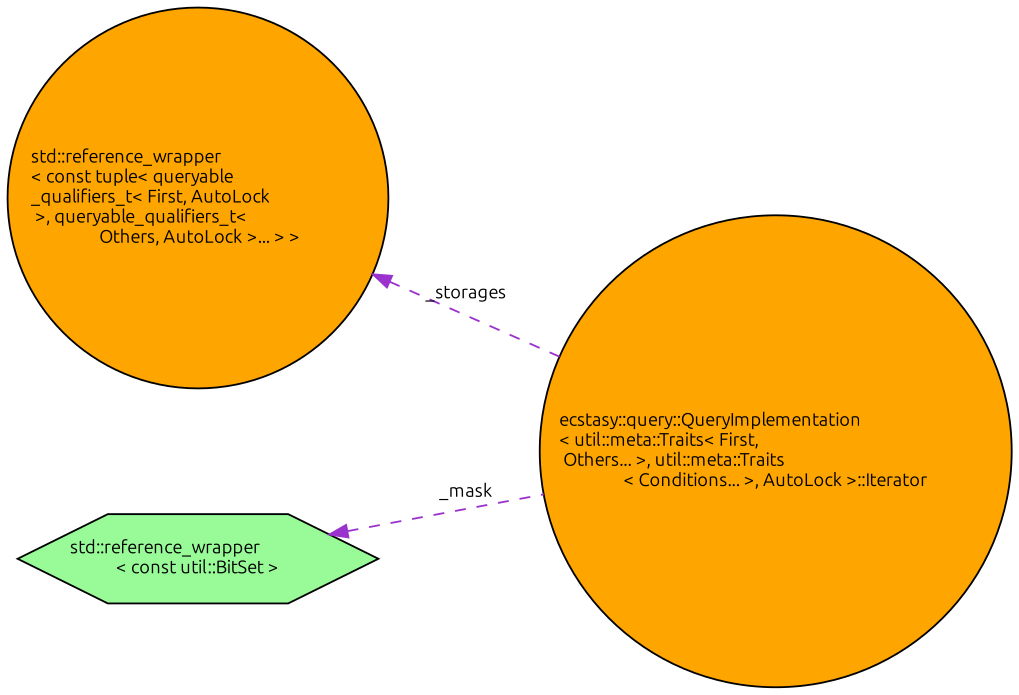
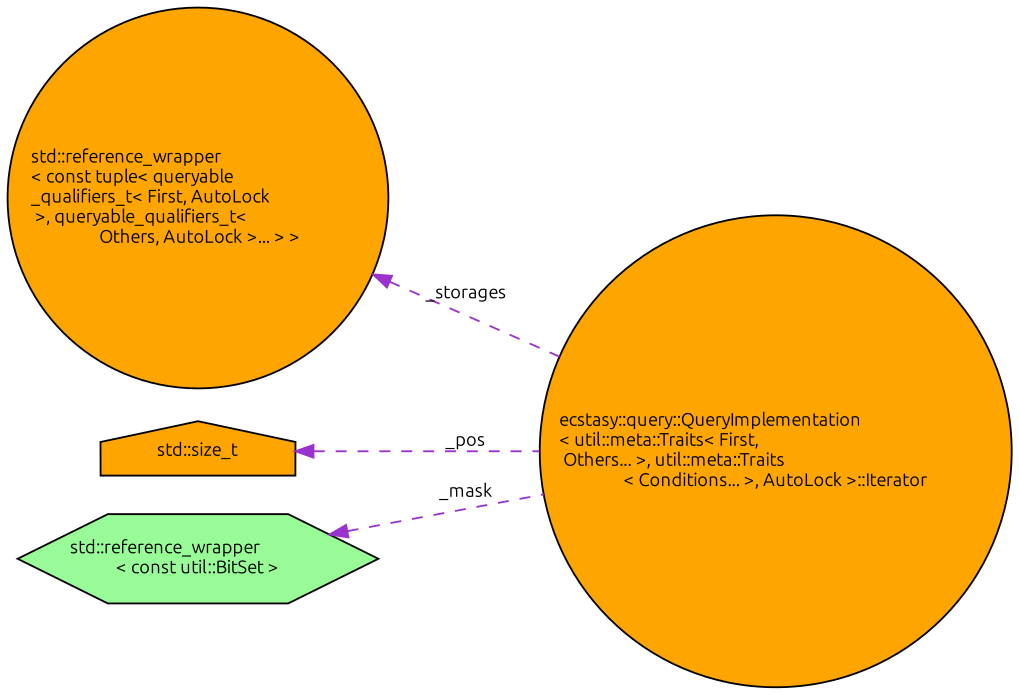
node "std::size_t": added
